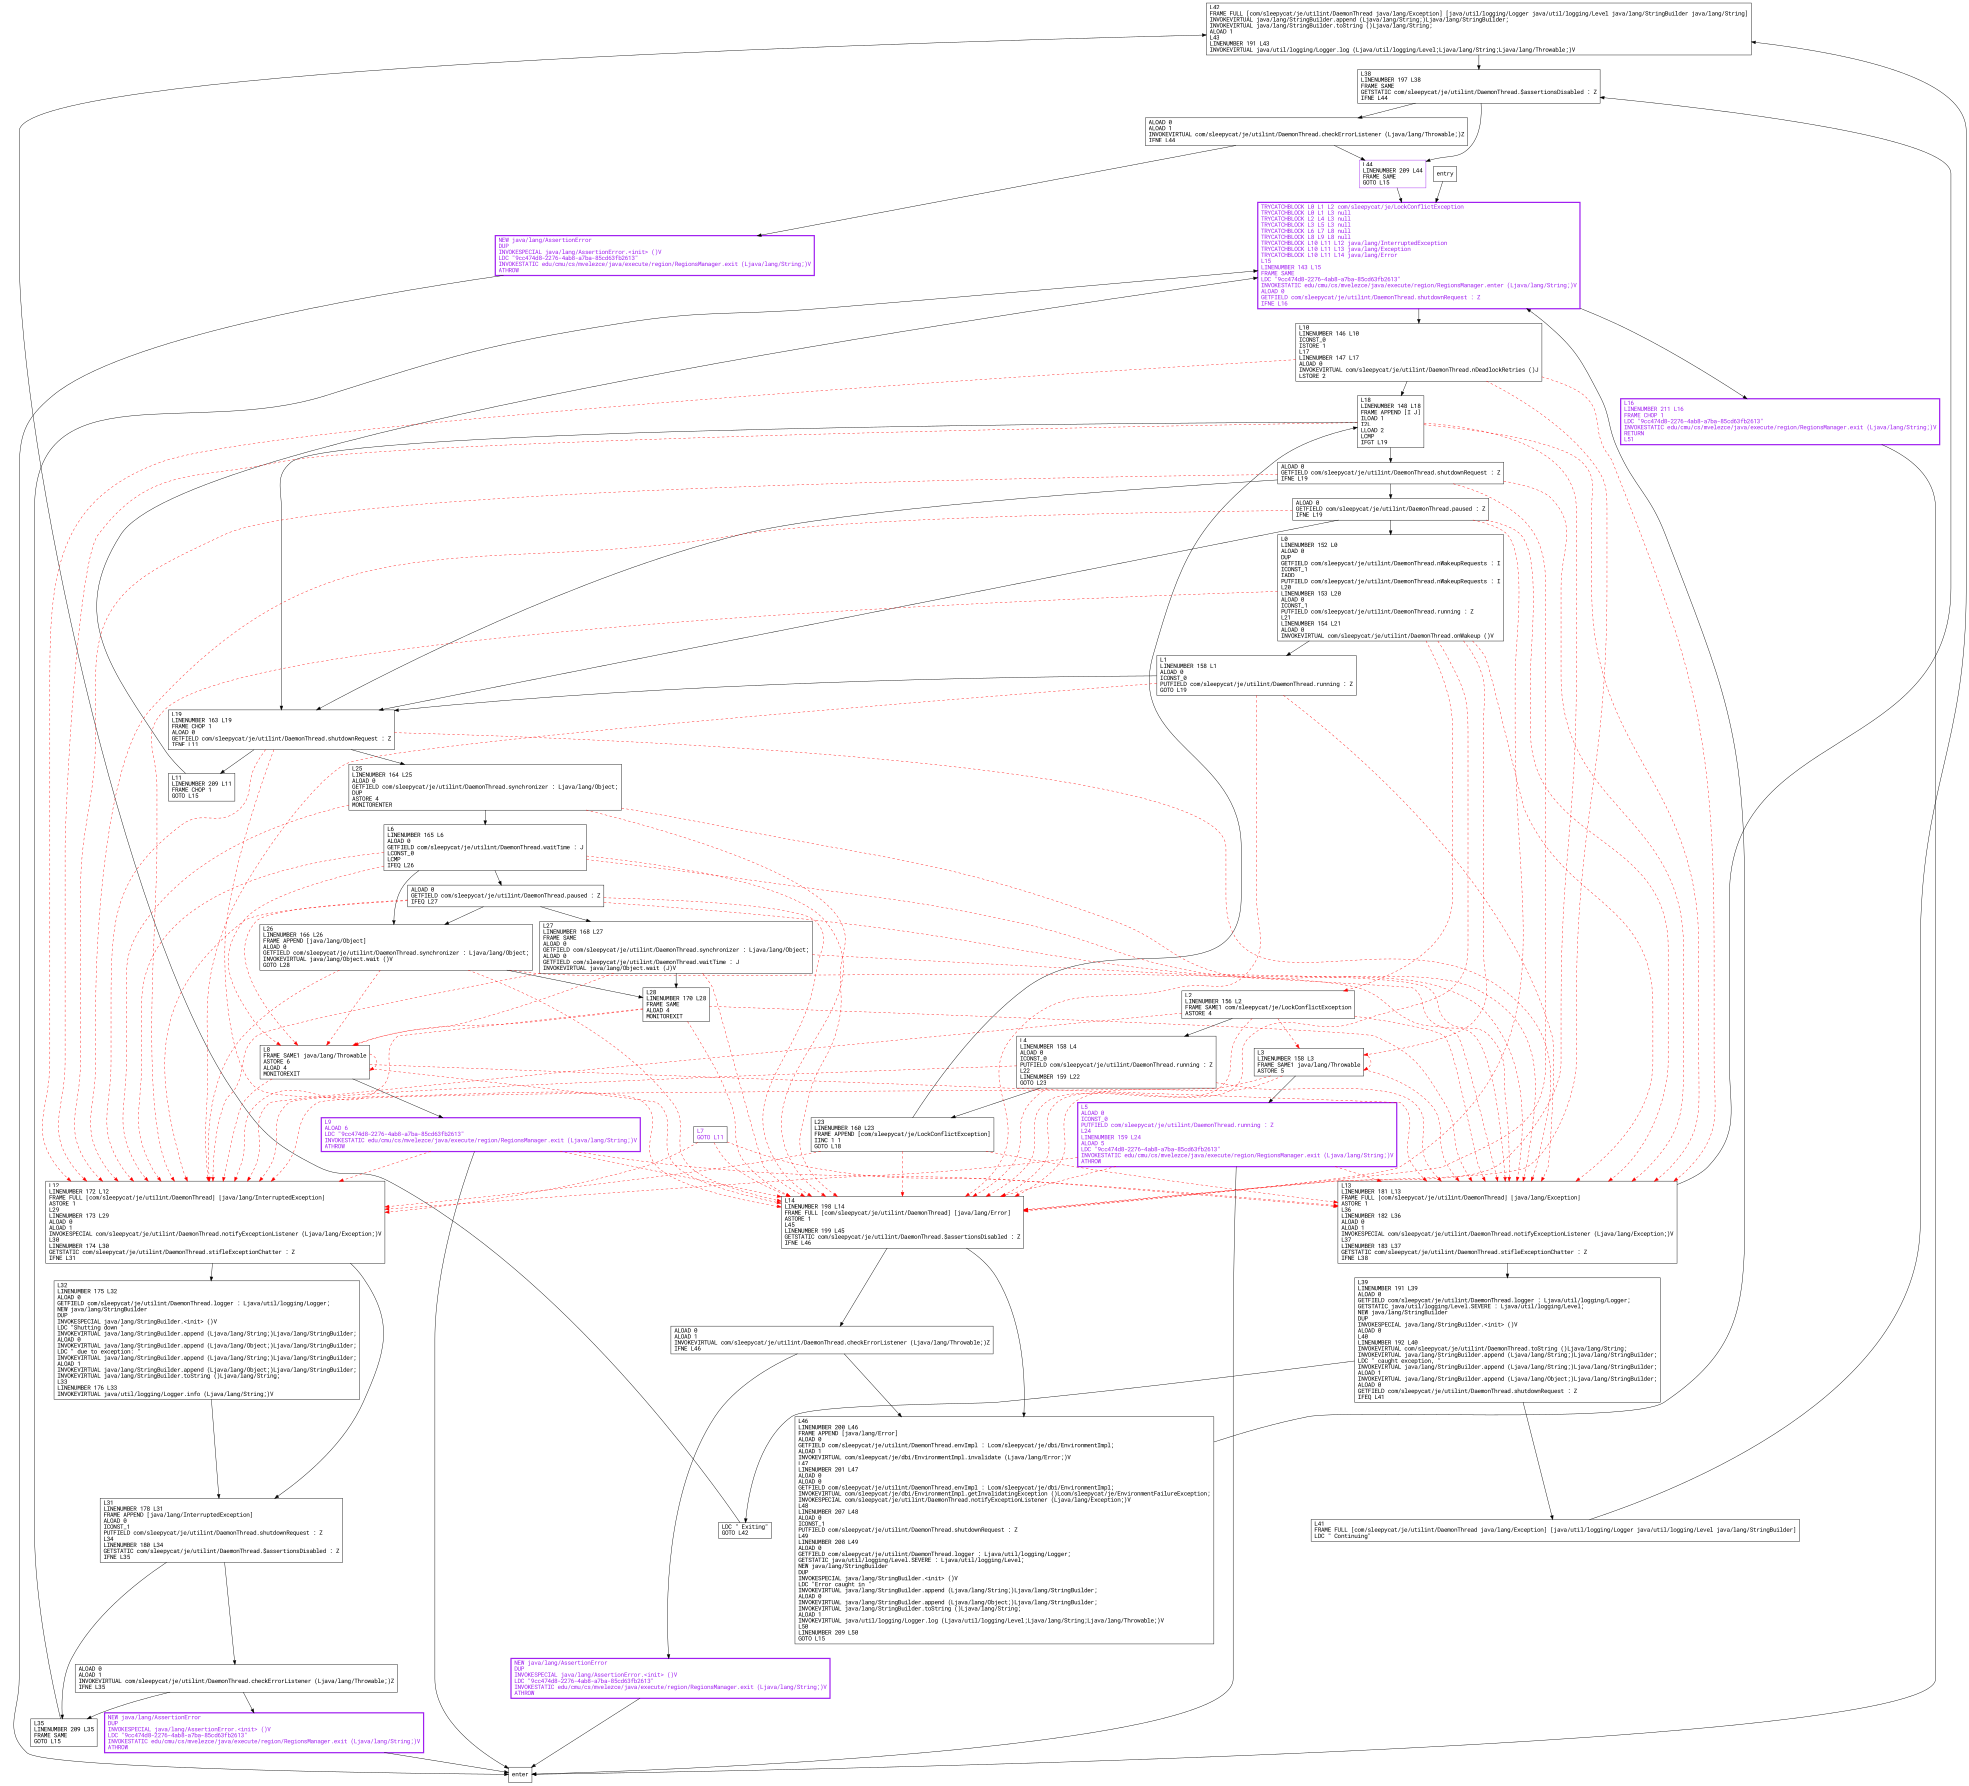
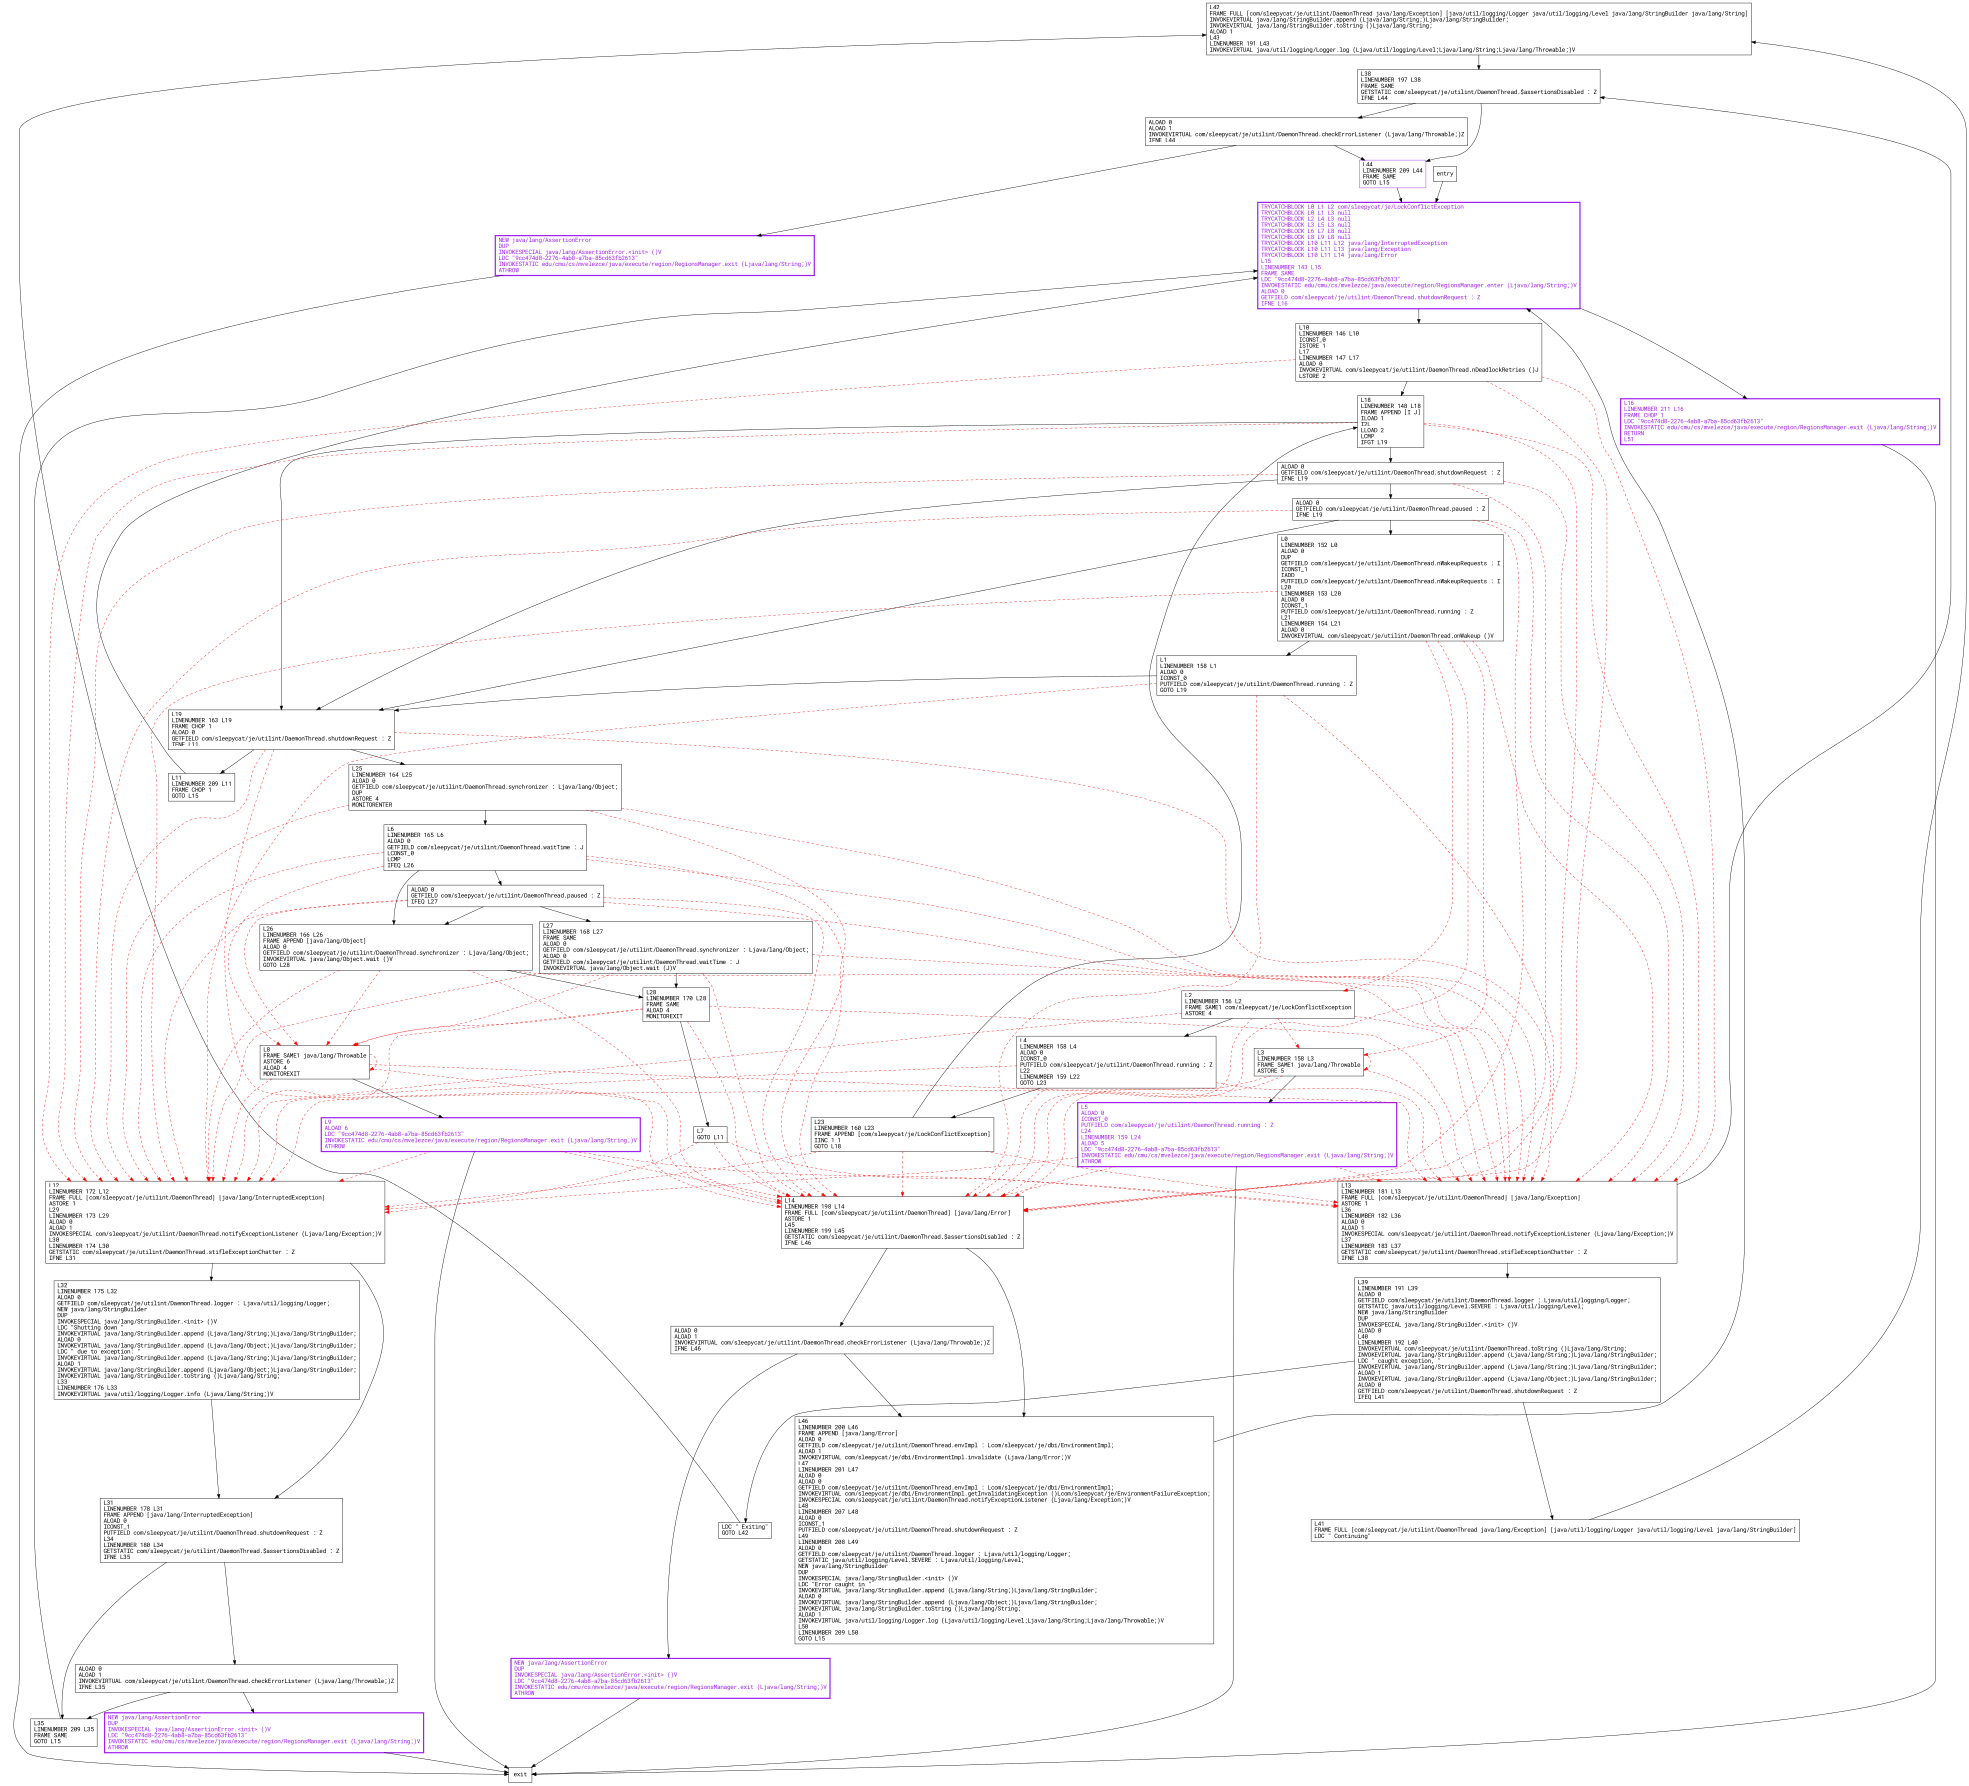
edge "L28 LINENUMBER 170 L28 FRAME SAME ALOAD 4 MONITOREXIT" -> "L7 GOTO L11": added
node "L7 GOTO L11": fontcolor purple -> black
node "enter": label "enter" -> "exit"
